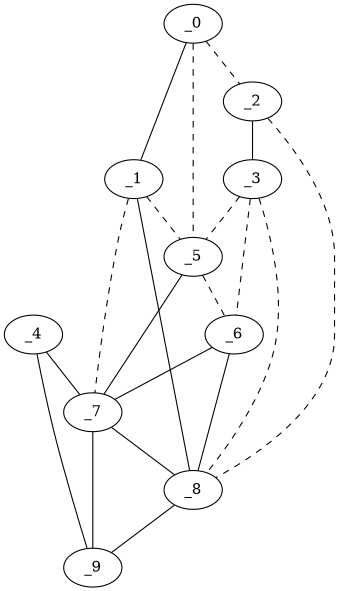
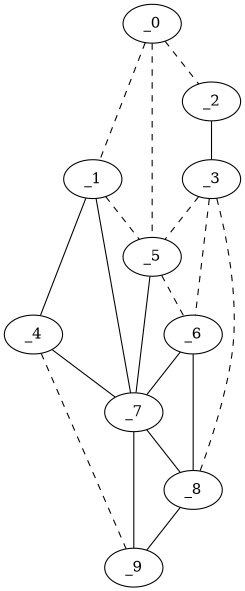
edge "_0" -- "_1": style solid -> dashed
edge "_1" -- "_7": style dashed -> solid
edge "_2" -- "_8": removed
edge "_1" -- "_8": now "_1" -- "_4"
edge "_4" -- "_9": style solid -> dashed
